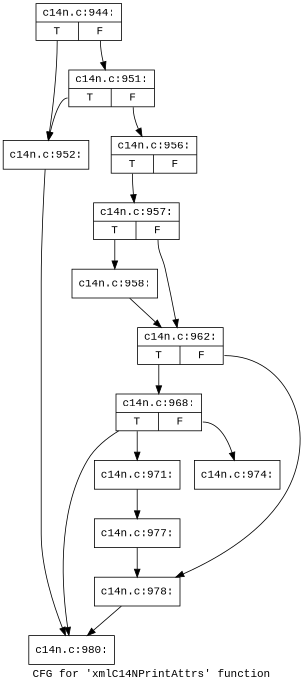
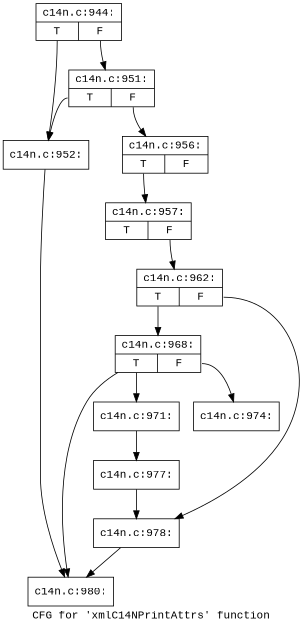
node "c14n.c:958:": removed
